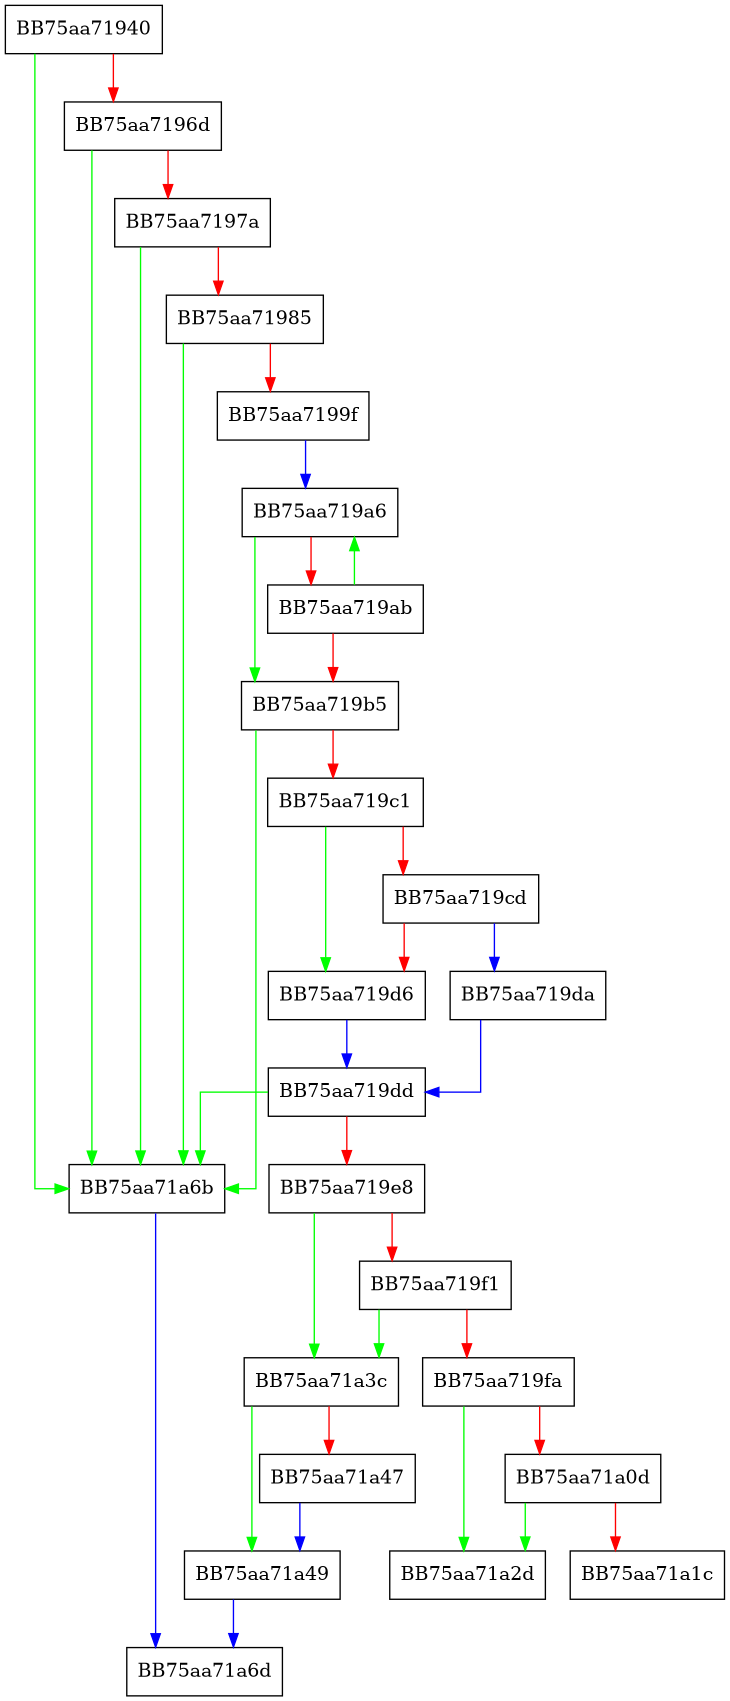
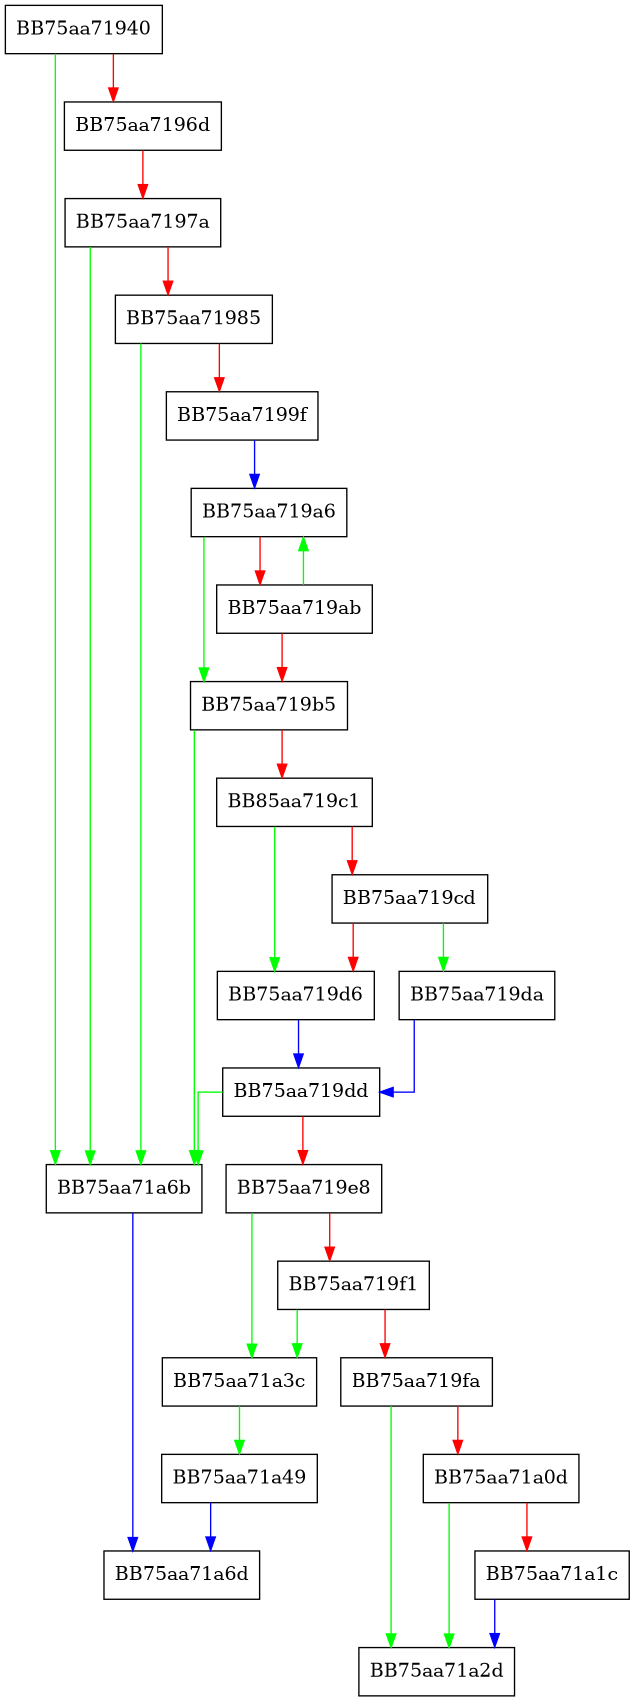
edge "BB75aa7196d" -> "BB75aa71a6b": removed
node "BB75aa719c1": label "BB75aa719c1" -> "BB85aa719c1"
edge "BB75aa719cd" -> "BB75aa719da": color blue -> green
node "BB75aa71a47": removed
edge "BB75aa71a1c" -> "BB75aa71a2d": added
